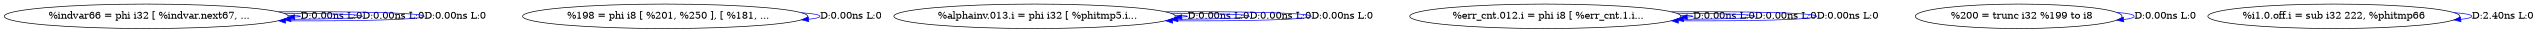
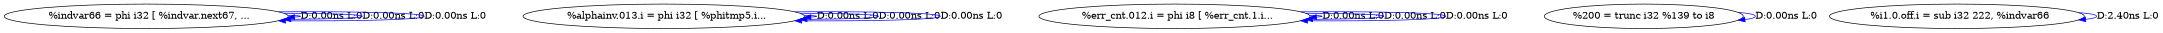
node "%198 = phi i8 [ %201, %250 ], [ %181, ...": removed
node "%200 = trunc i32 %199 to i8": label "%200 = trunc i32 %199 to i8" -> "%200 = trunc i32 %139 to i8"
node "%i1.0.off.i = sub i32 222, %phitmp66": label "%i1.0.off.i = sub i32 222, %phitmp66" -> "%i1.0.off.i = sub i32 222, %indvar66"
